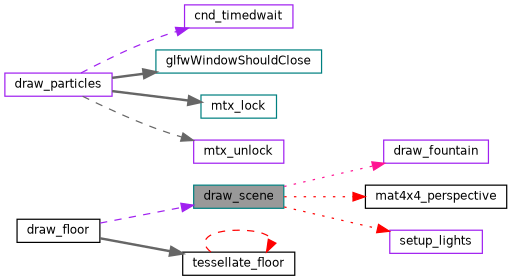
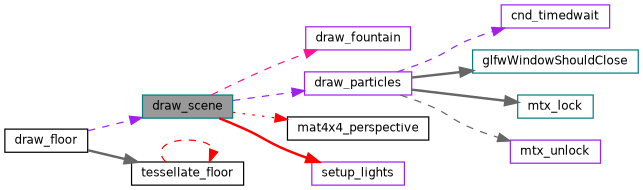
edge "draw_scene" -> "draw_particles": added
edge "draw_scene" -> "draw_fountain": style dotted -> dashed
edge "draw_scene" -> "setup_lights": style dotted -> bold
